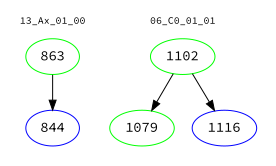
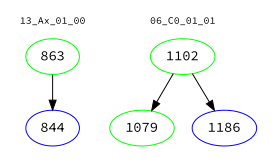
node "1116": label "1116" -> "1186"
